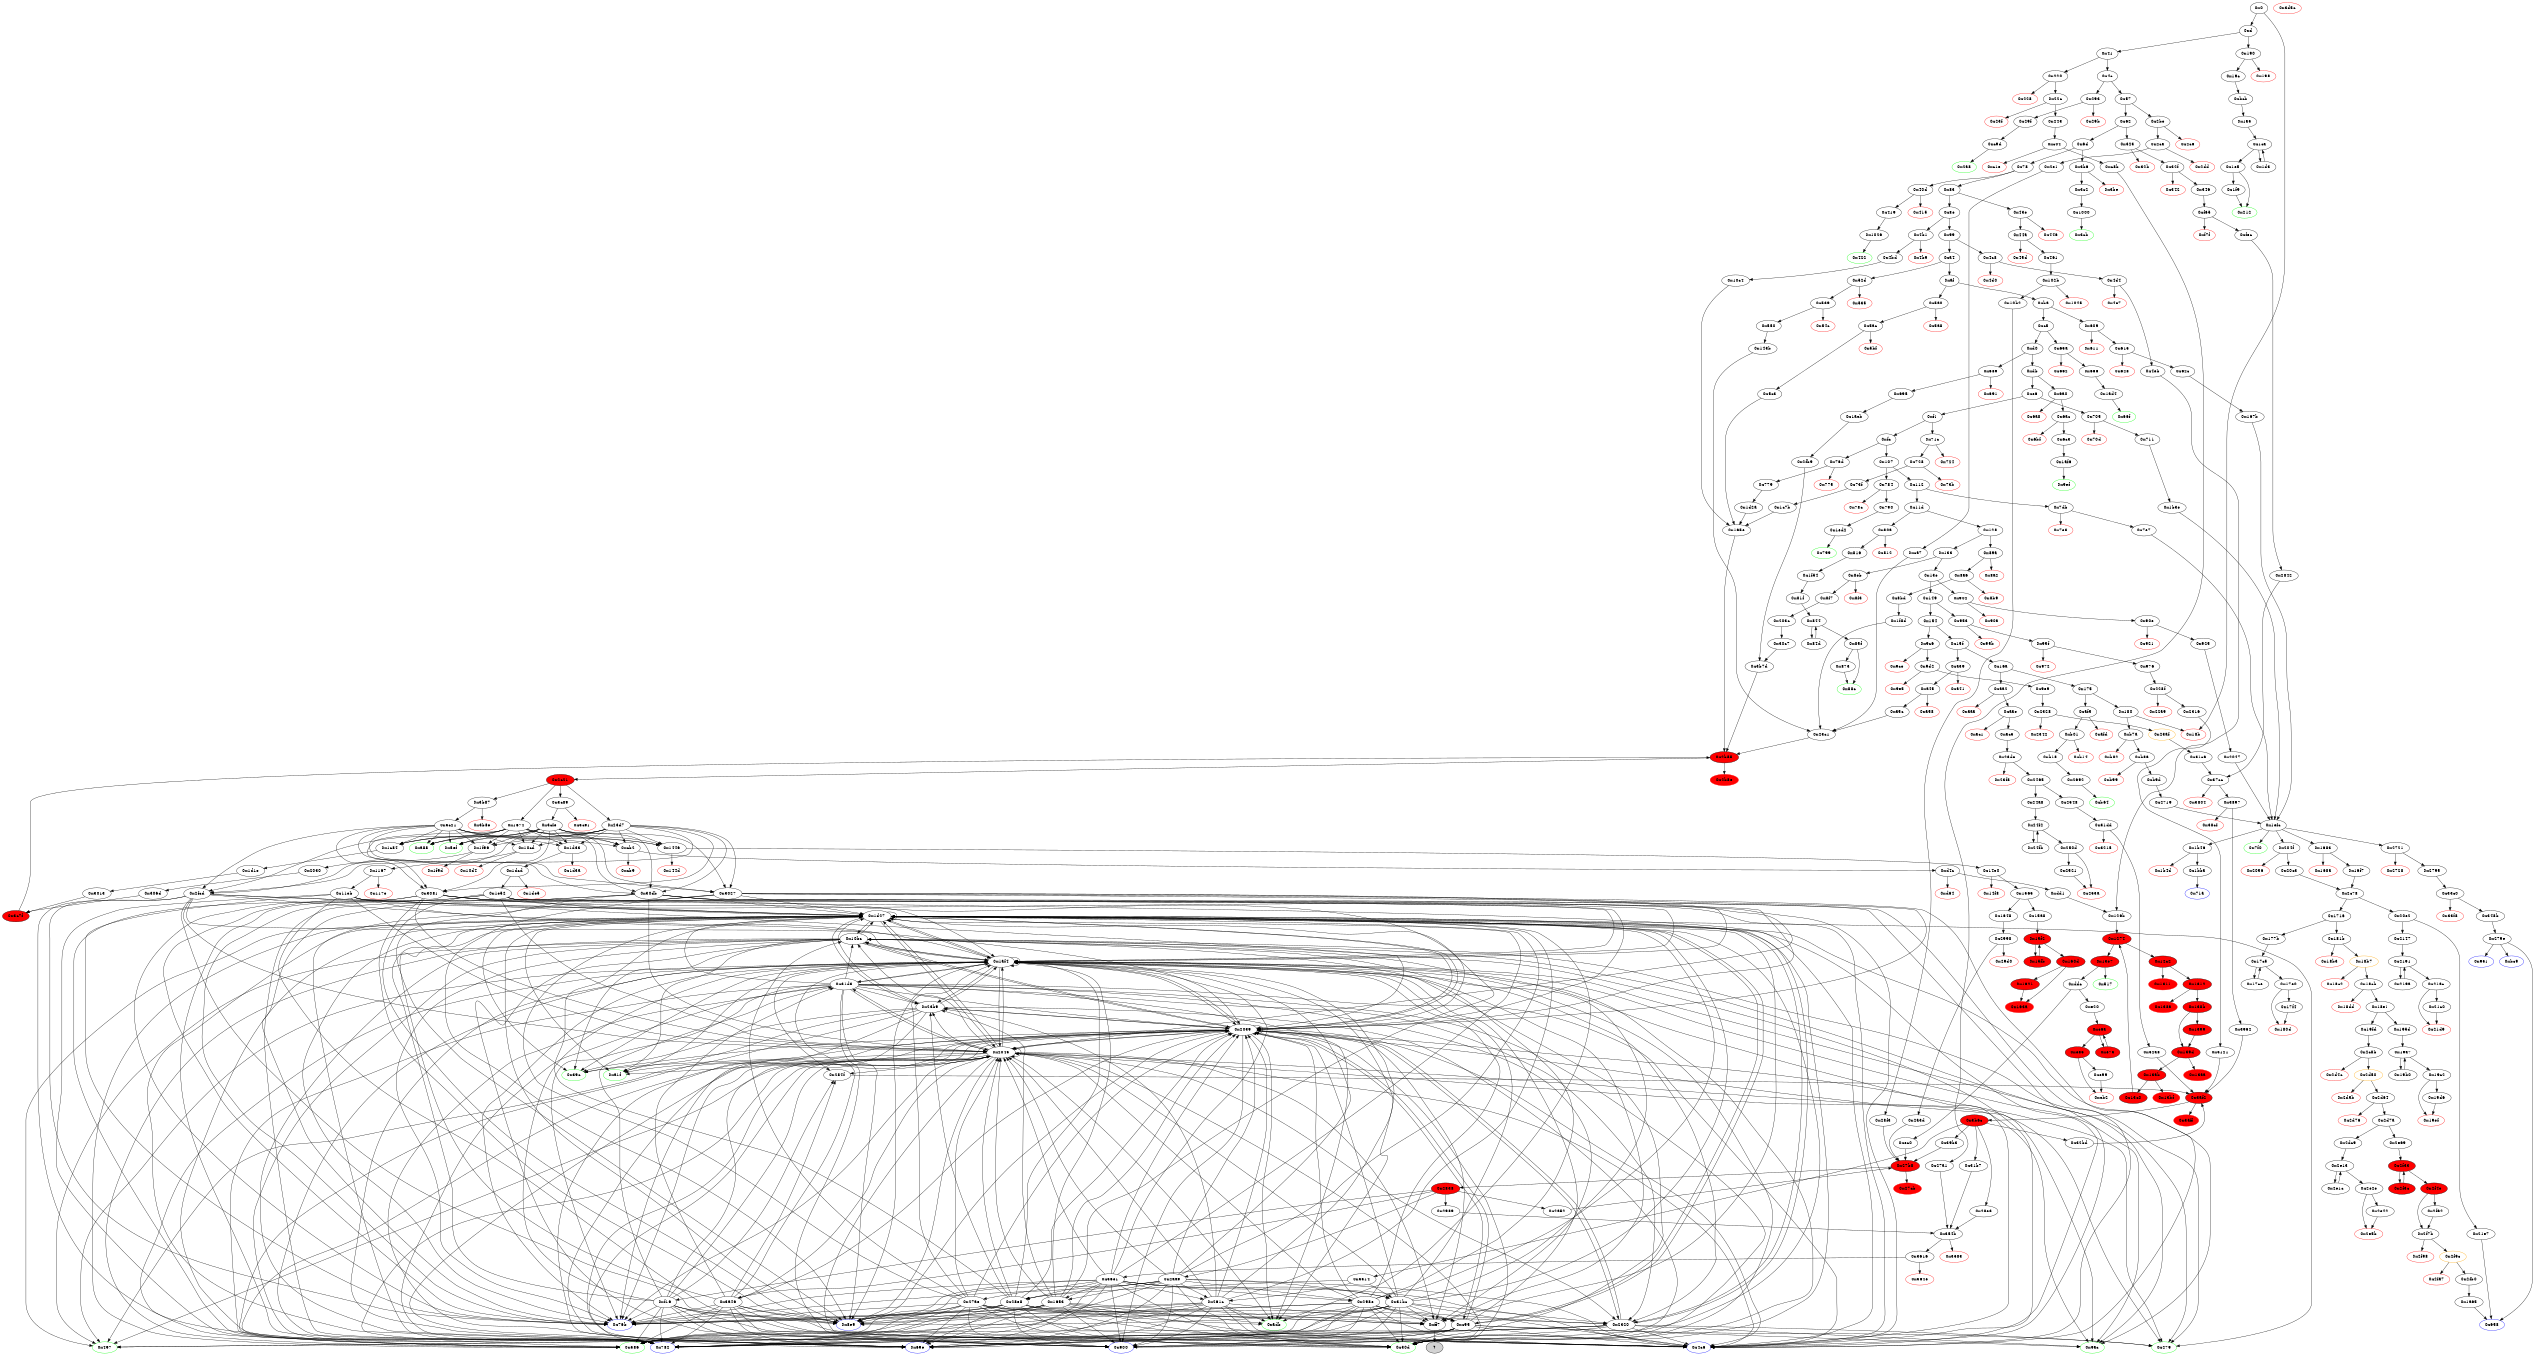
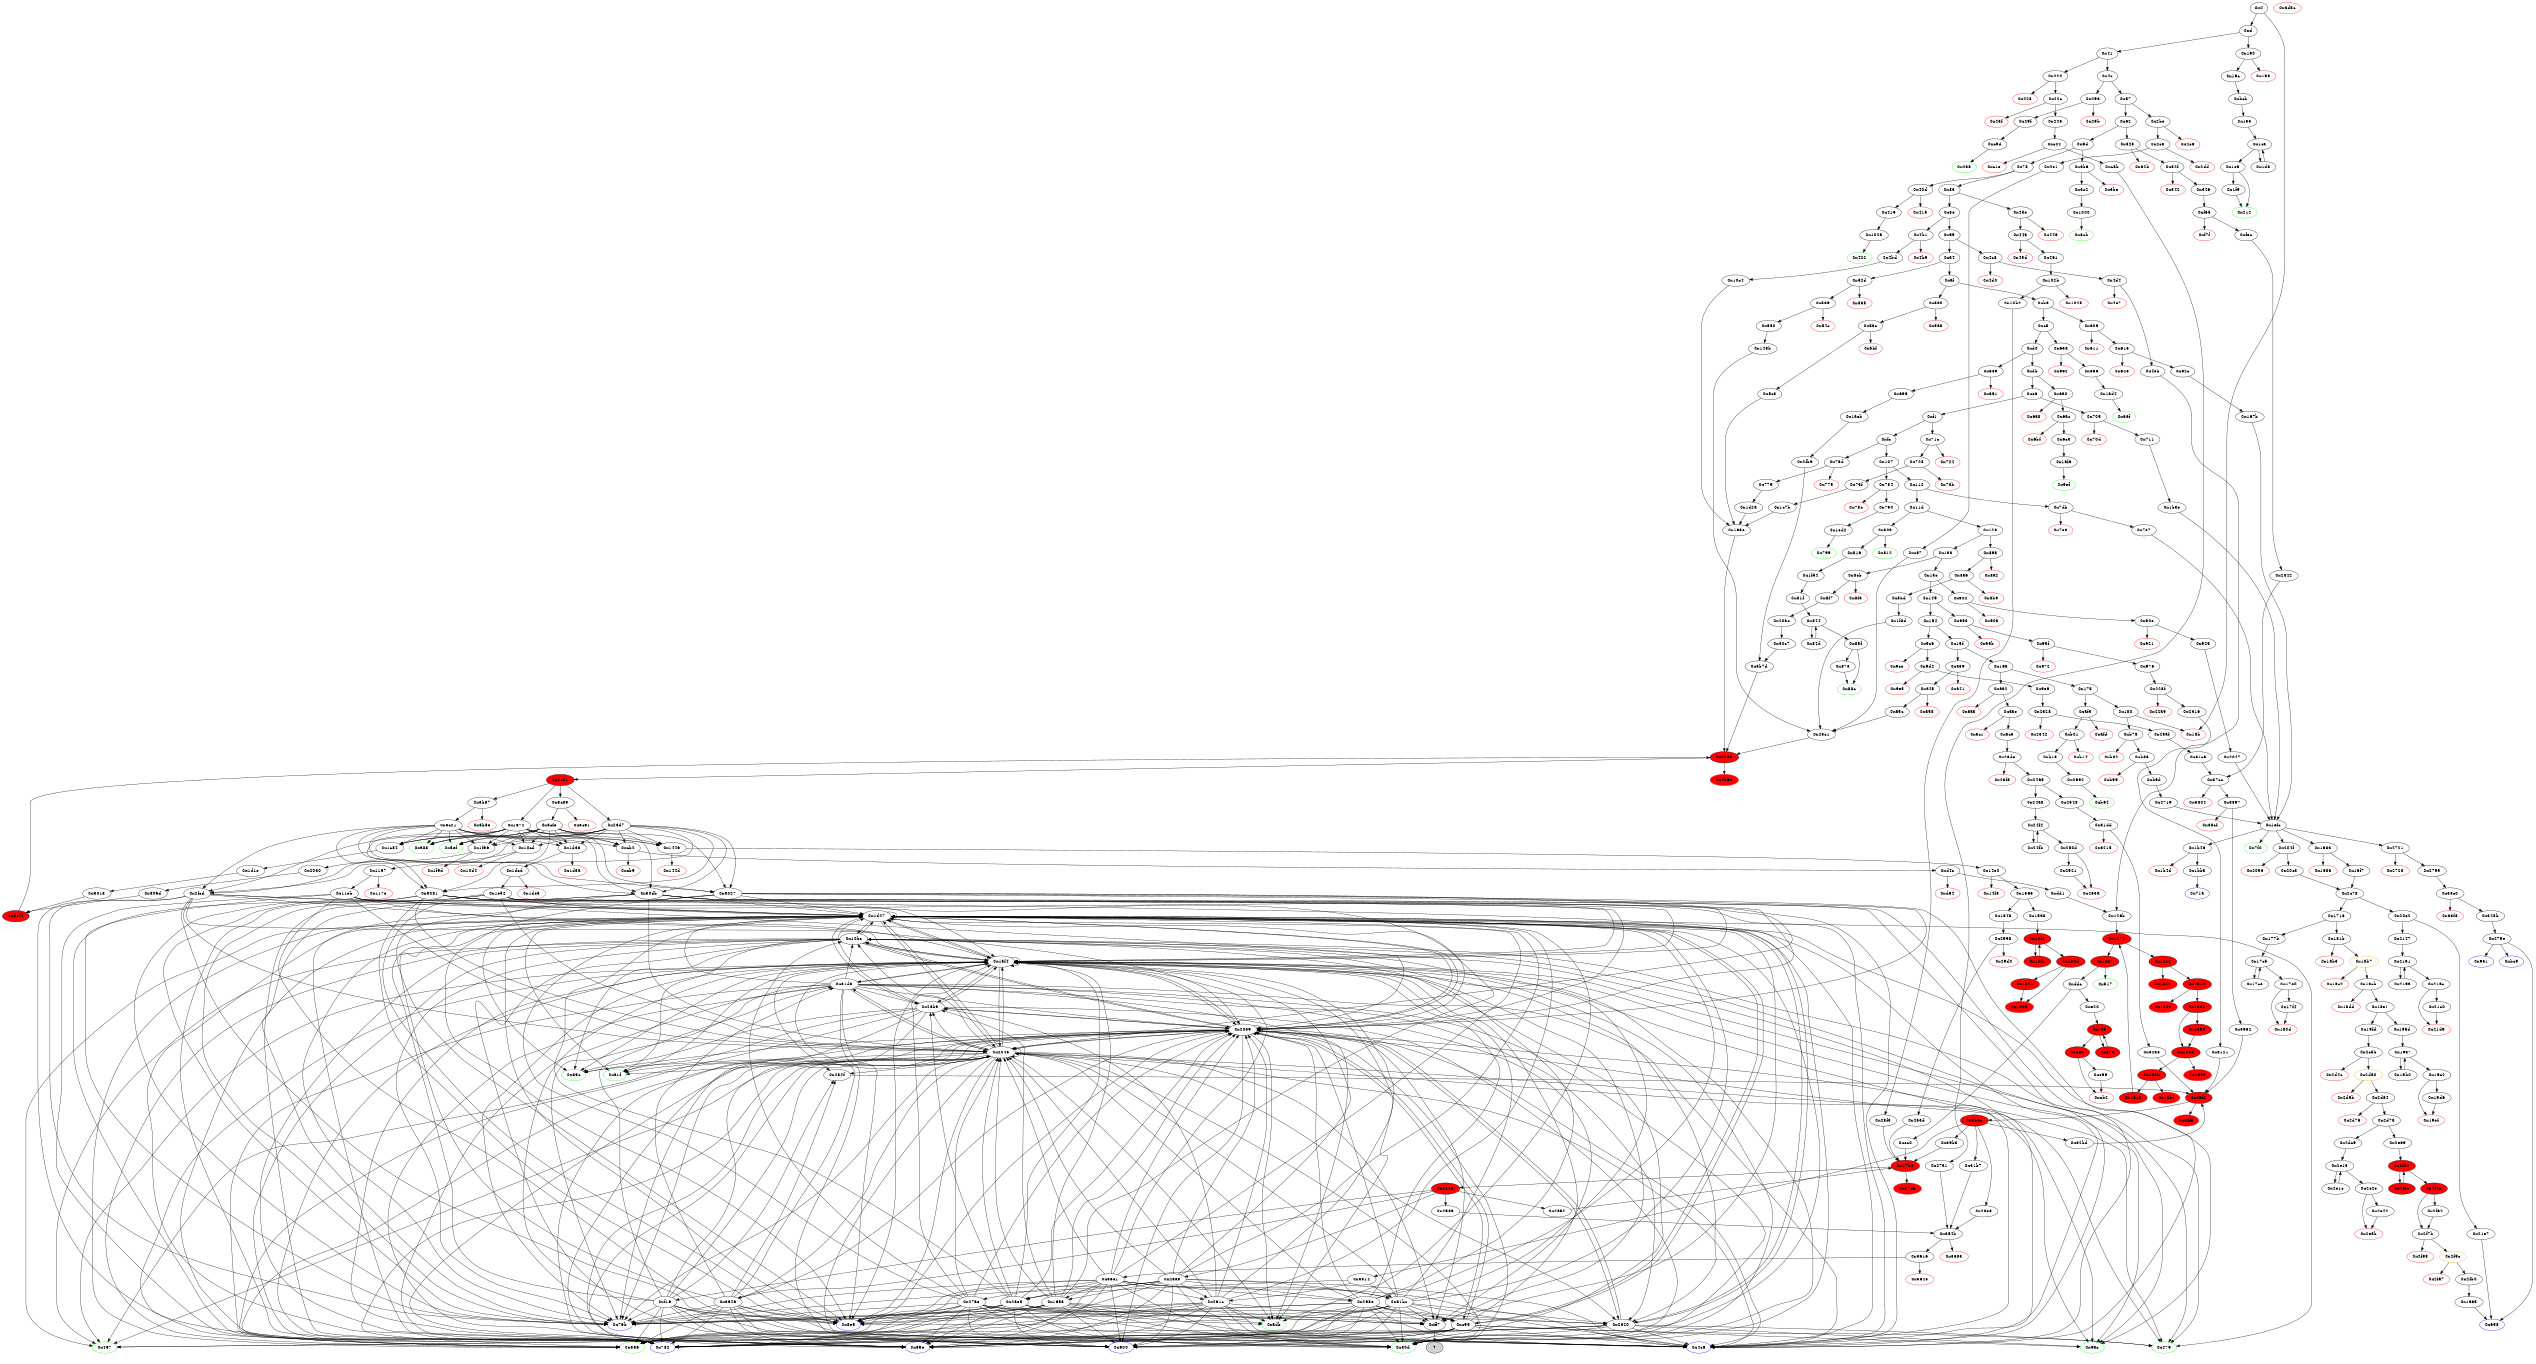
node "0x812": color red -> green
node "0x23af": color orange -> black
